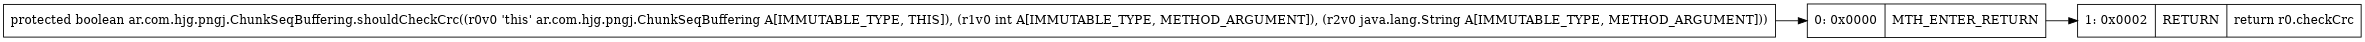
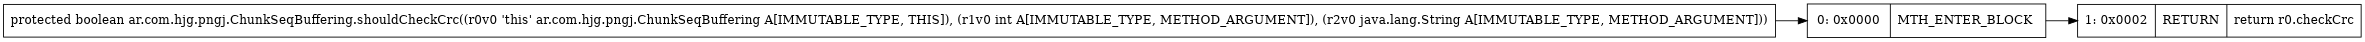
node "0: 0x0000": text "MTH_ENTER_RETURN" -> "MTH_ENTER_BLOCK"
